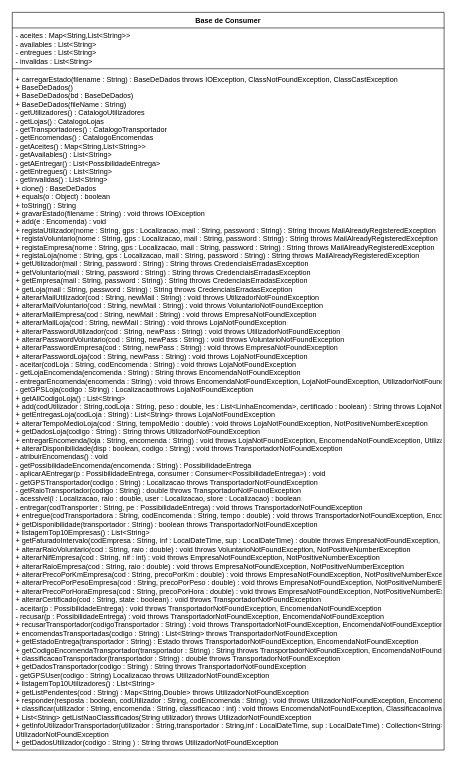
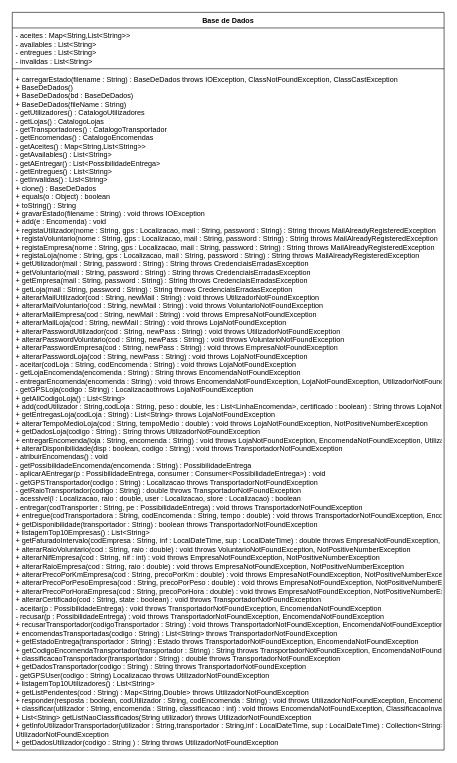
node "Base de Consumer": label "Base de Consumer" -> "Base de Dados"
